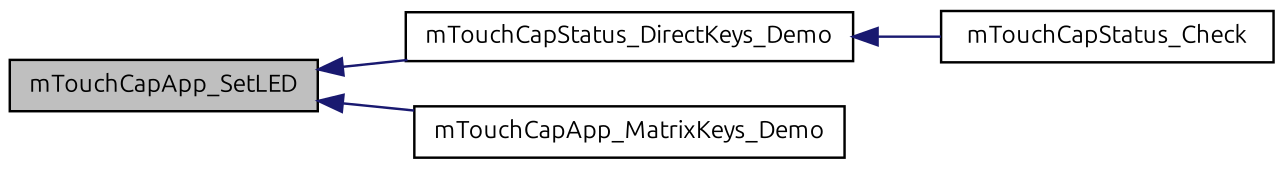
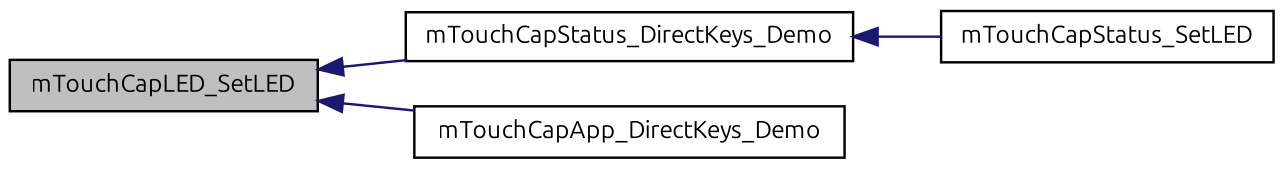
node "mTouchCapStatus_Check": label "mTouchCapStatus_Check" -> "mTouchCapStatus_SetLED"
node "mTouchCapApp_SetLED": label "mTouchCapApp_SetLED" -> "mTouchCapLED_SetLED"
node "mTouchCapApp_MatrixKeys_Demo": label "mTouchCapApp_MatrixKeys_Demo" -> "mTouchCapApp_DirectKeys_Demo"
